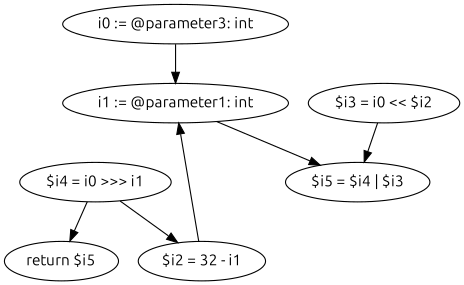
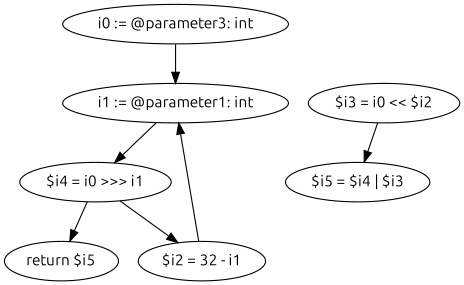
edge "i1 := @parameter1: int" -> "$i5 = $i4 | $i3": now "i1 := @parameter1: int" -> "$i4 = i0 >>> i1"
